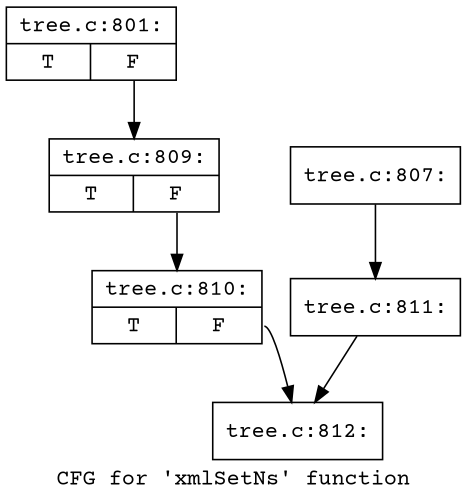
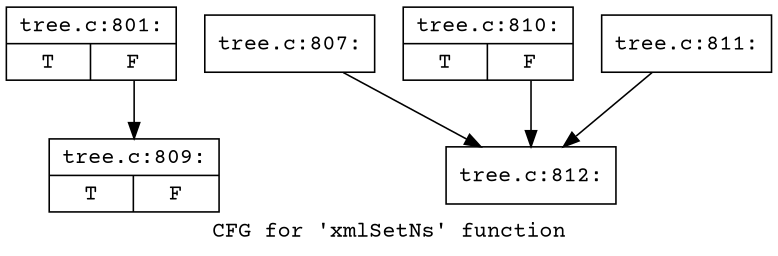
edge "tree.c:809:" -> "tree.c:810:": removed
edge "tree.c:807:" -> "tree.c:811:": now "tree.c:807:" -> "tree.c:812:"
